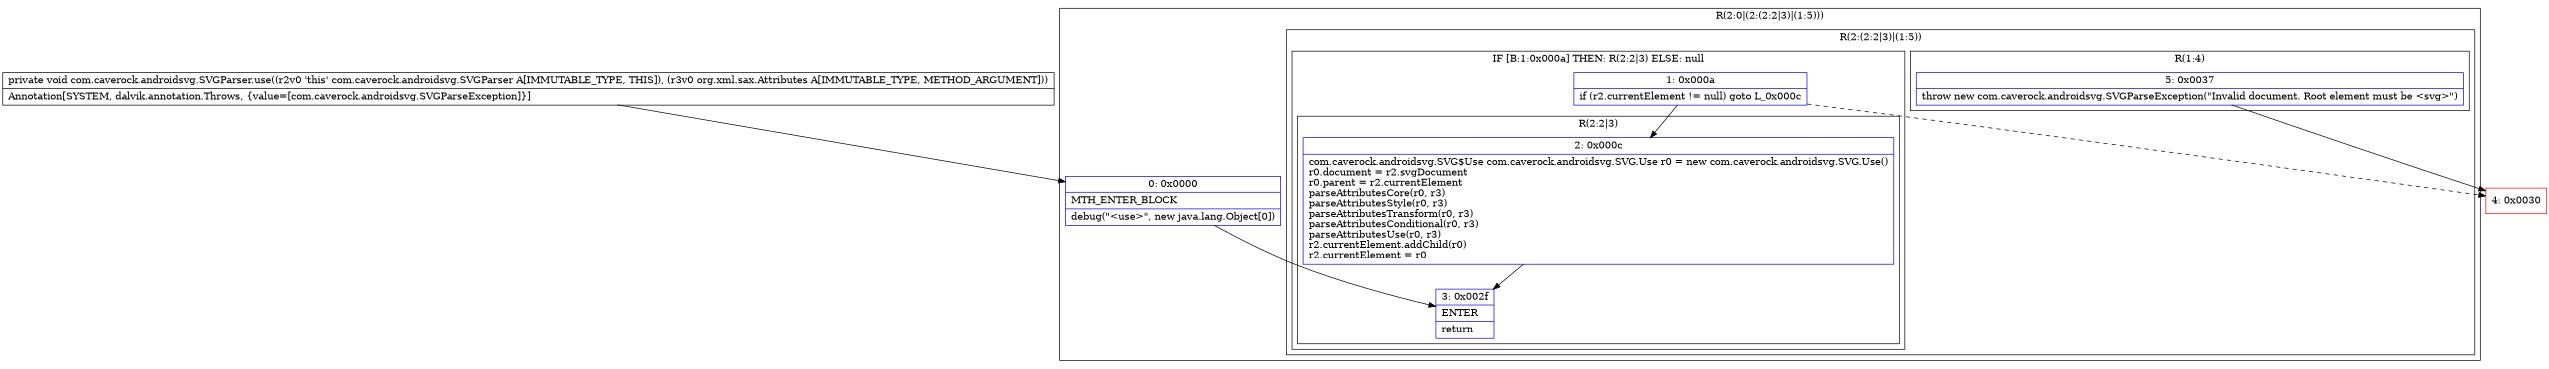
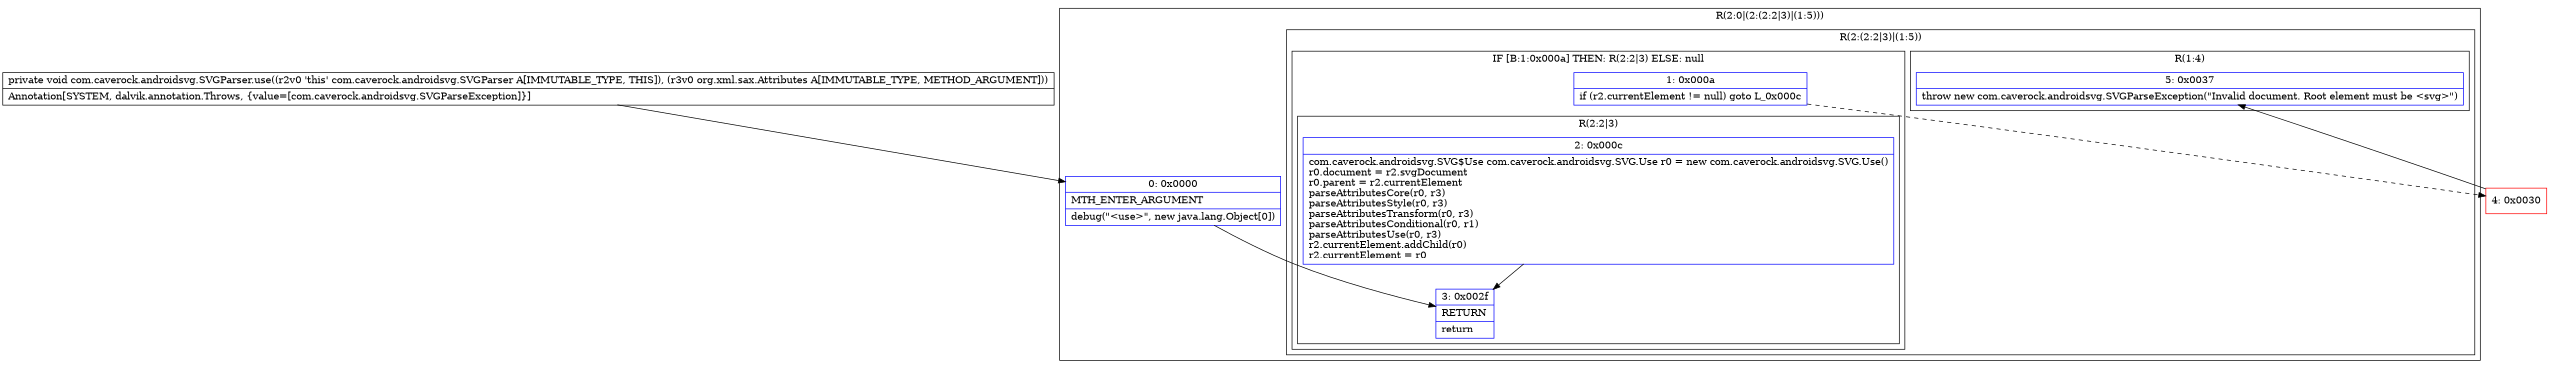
edge "1: 0x000a" -> "2: 0x000c": removed
edge "5: 0x0037" -> "4: 0x0030": reversed
node "0: 0x0000": text "MTH_ENTER_BLOCK" -> "MTH_ENTER_ARGUMENT"
node "2: 0x000c": text "parseAttributesConditional(r0, r3)" -> "parseAttributesConditional(r0, r1)"
node "3: 0x002f": text "ENTER" -> "RETURN"
